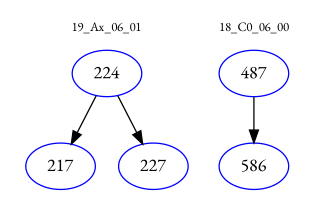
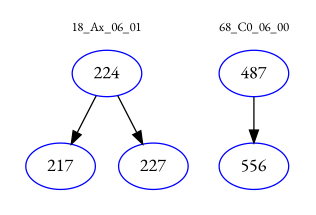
cluster "19_Ax_06_01": label "19_Ax_06_01" -> "18_Ax_06_01"
cluster "18_C0_06_00": label "18_C0_06_00" -> "68_C0_06_00"
node "586": label "586" -> "556"
